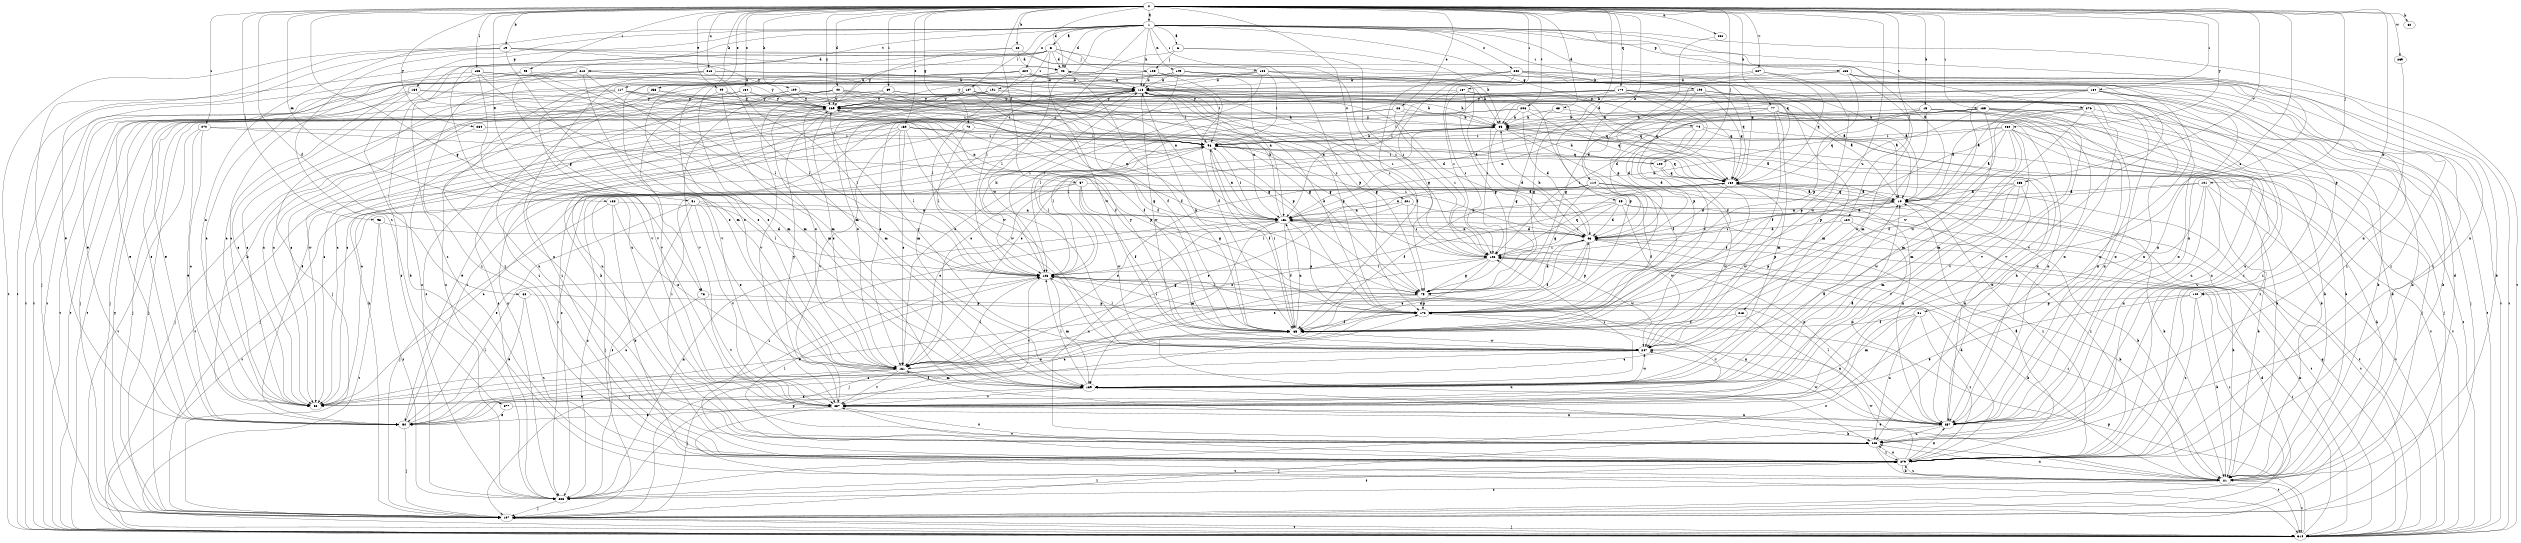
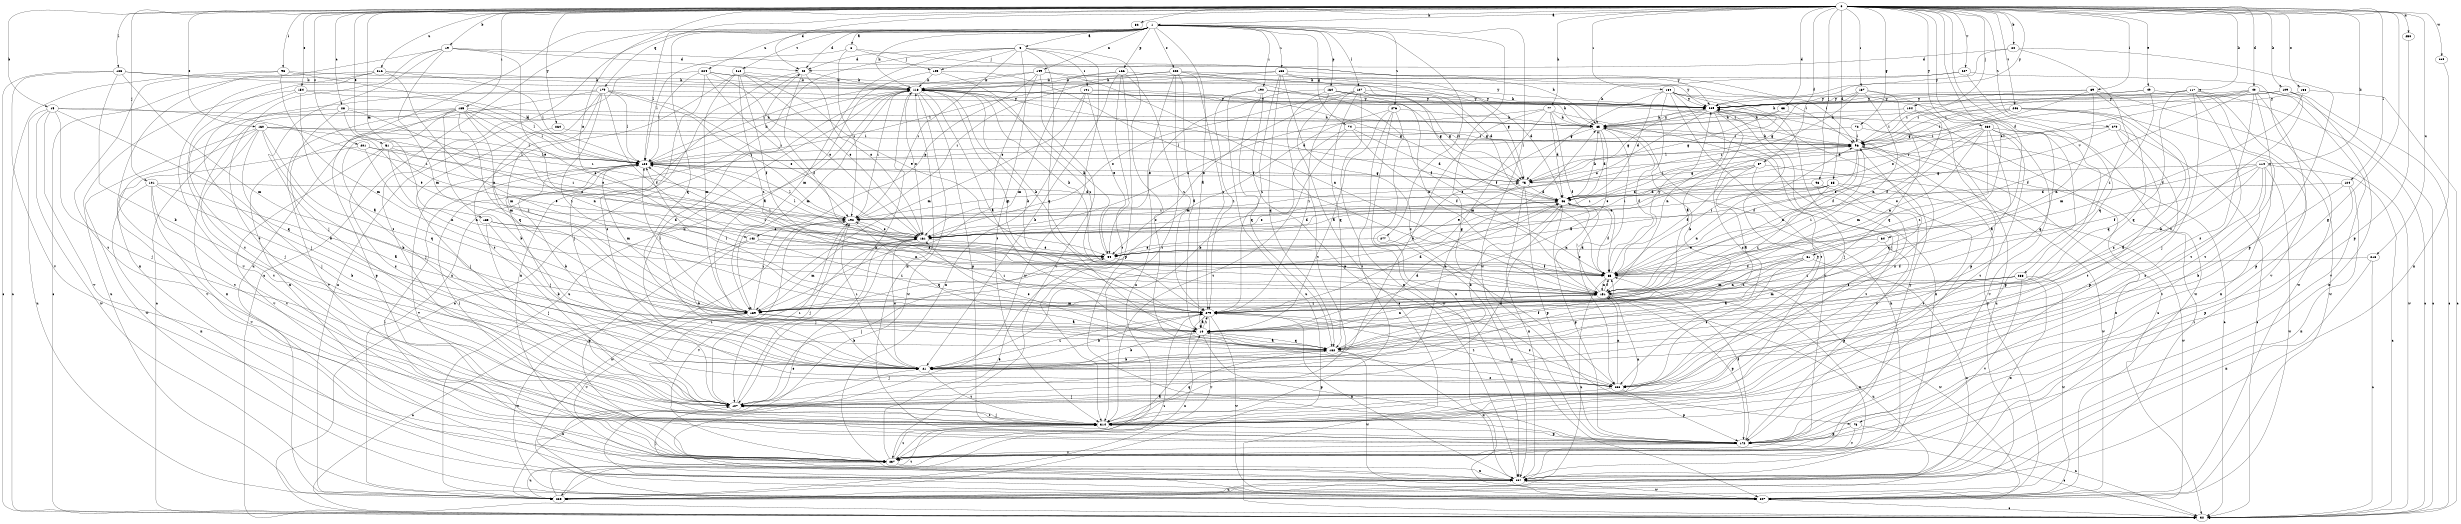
edge "96" -> "104": reversed
edge "109" -> "237": now "109" -> "21"
